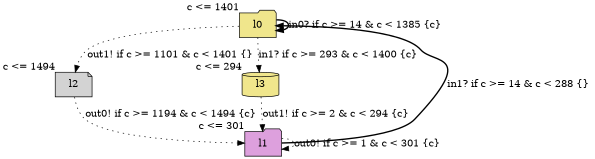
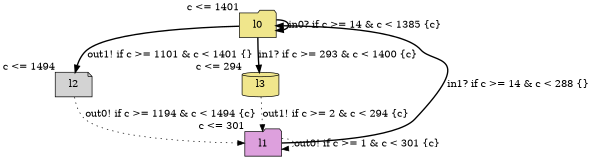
edge "l0 c <= 1401" -> "l2 c <= 1494": style dotted -> bold
edge "l0 c <= 1401" -> "l3 c <= 294": style dotted -> bold
